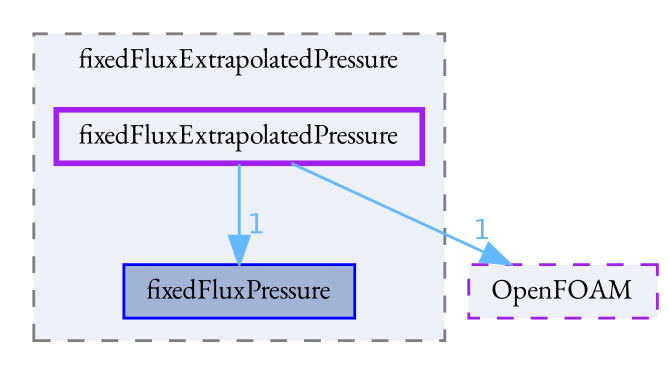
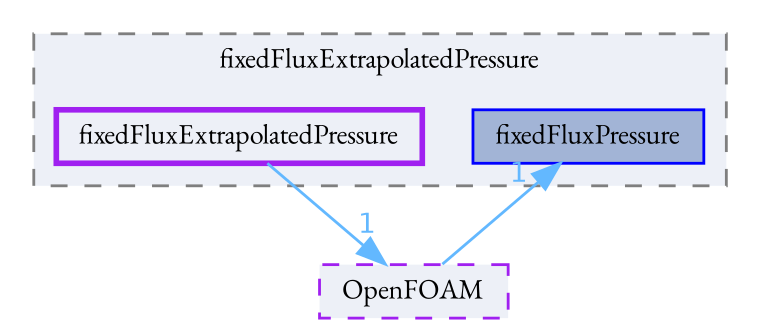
edge "fixedFluxExtrapolatedPressure" -> "fixedFluxPressure": now "OpenFOAM" -> "fixedFluxPressure"
